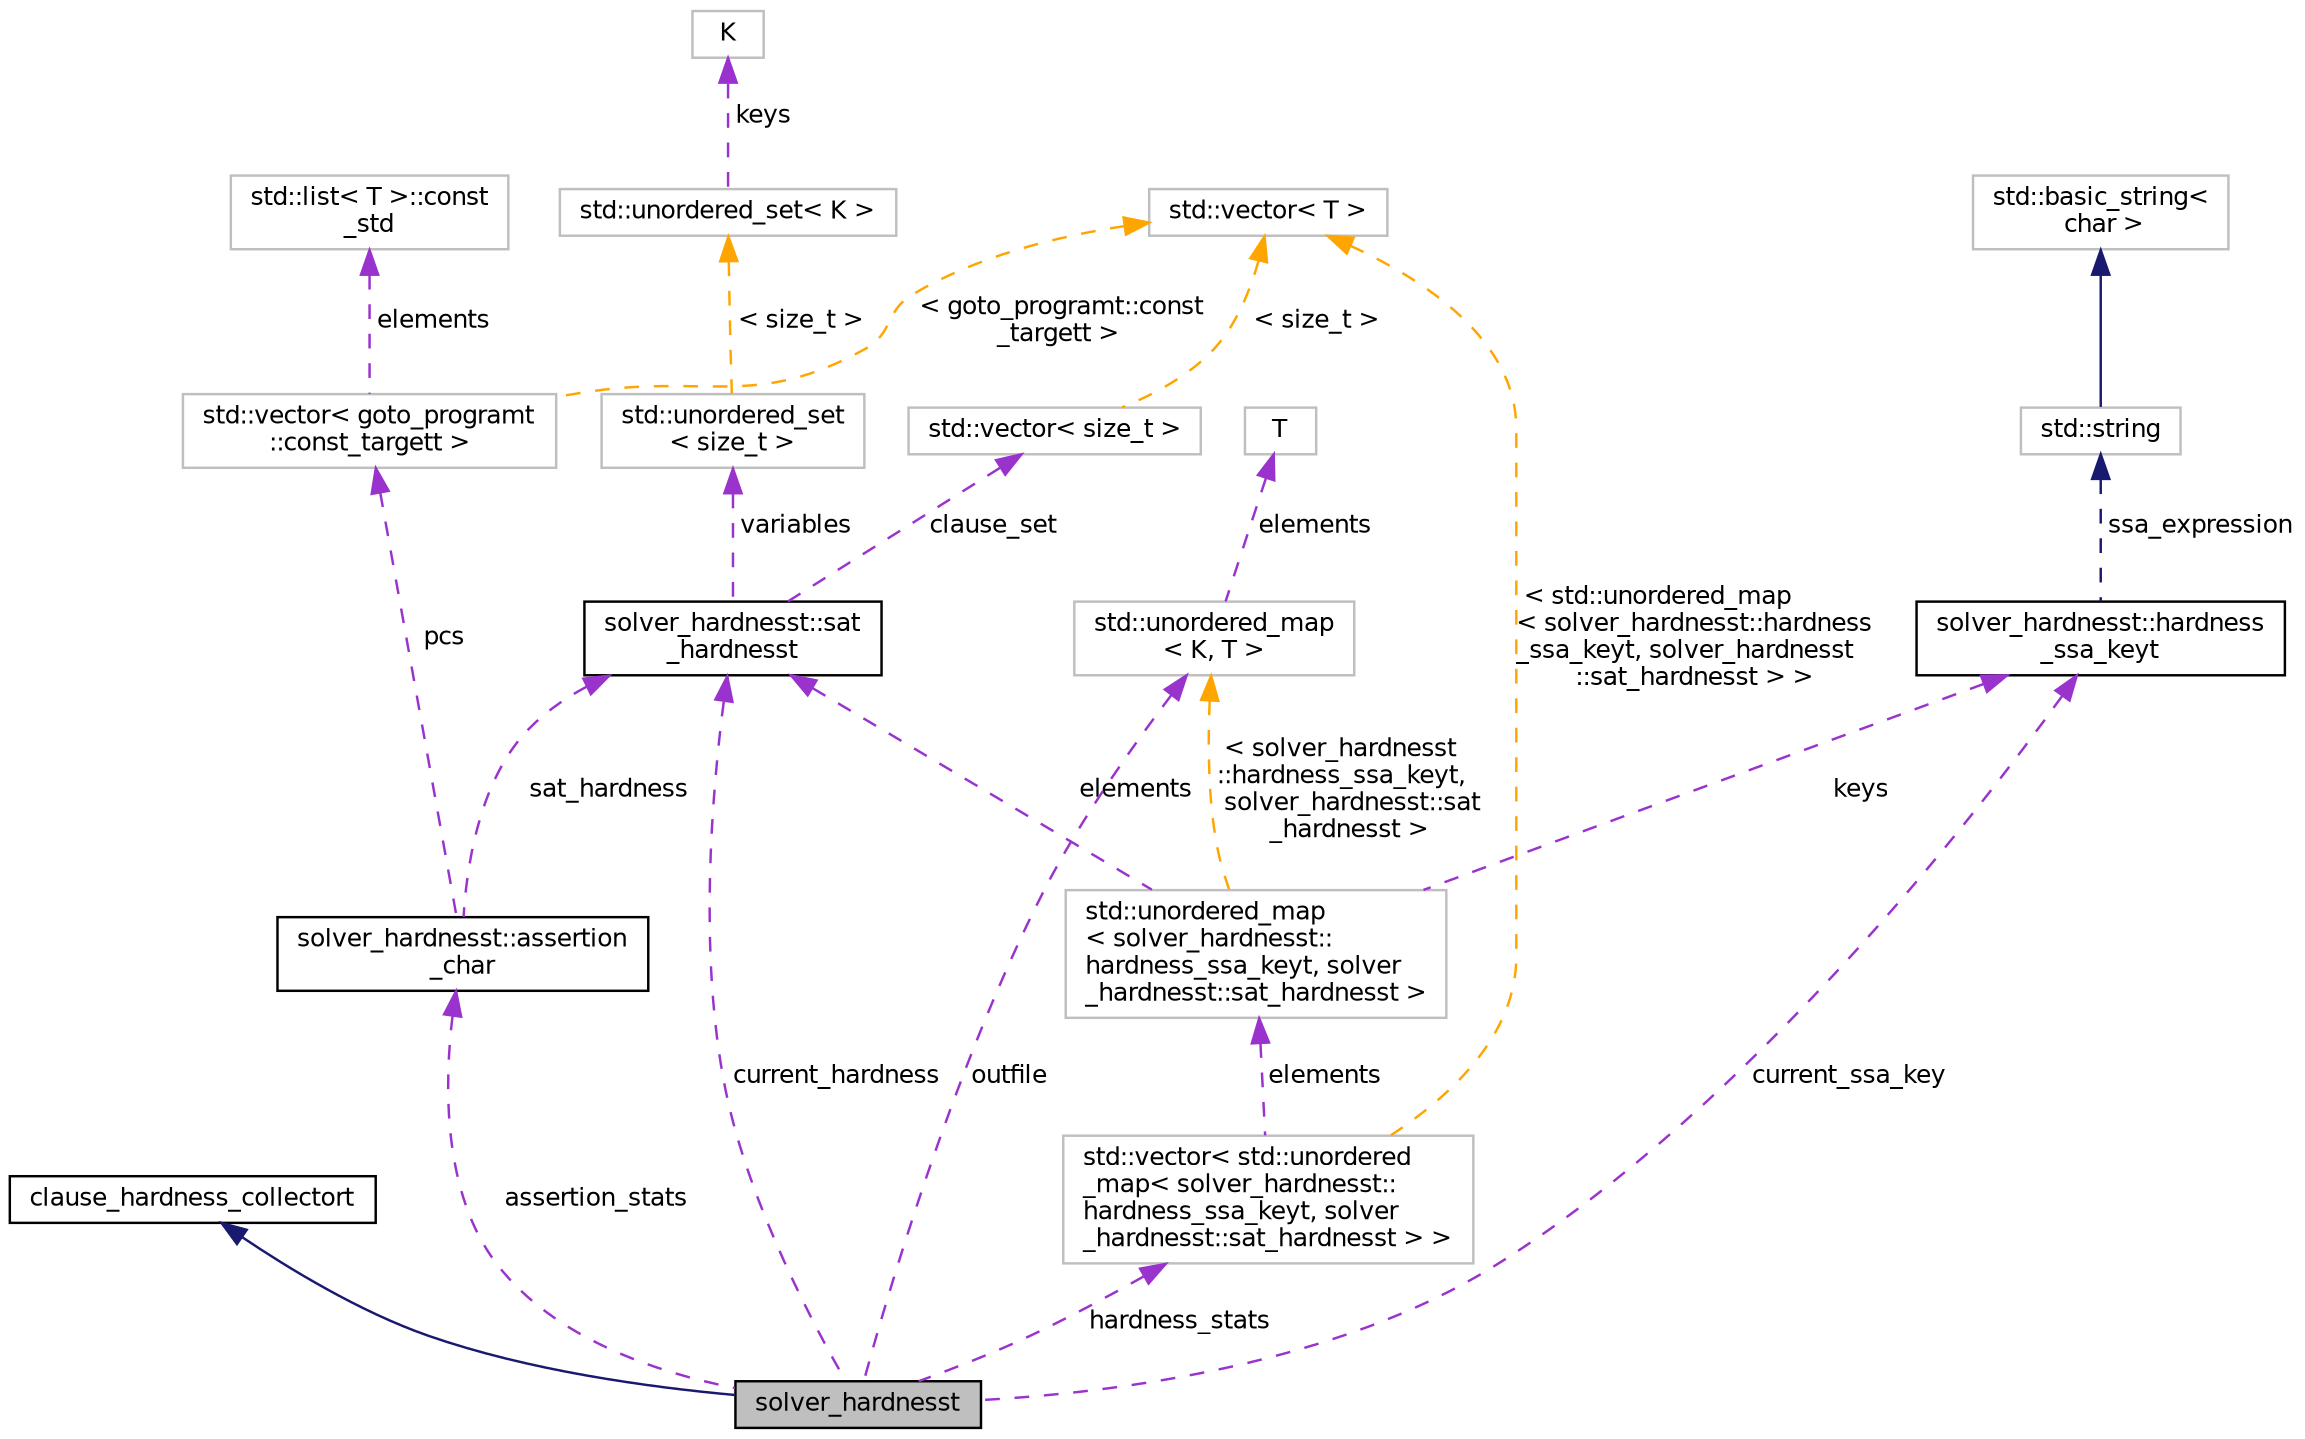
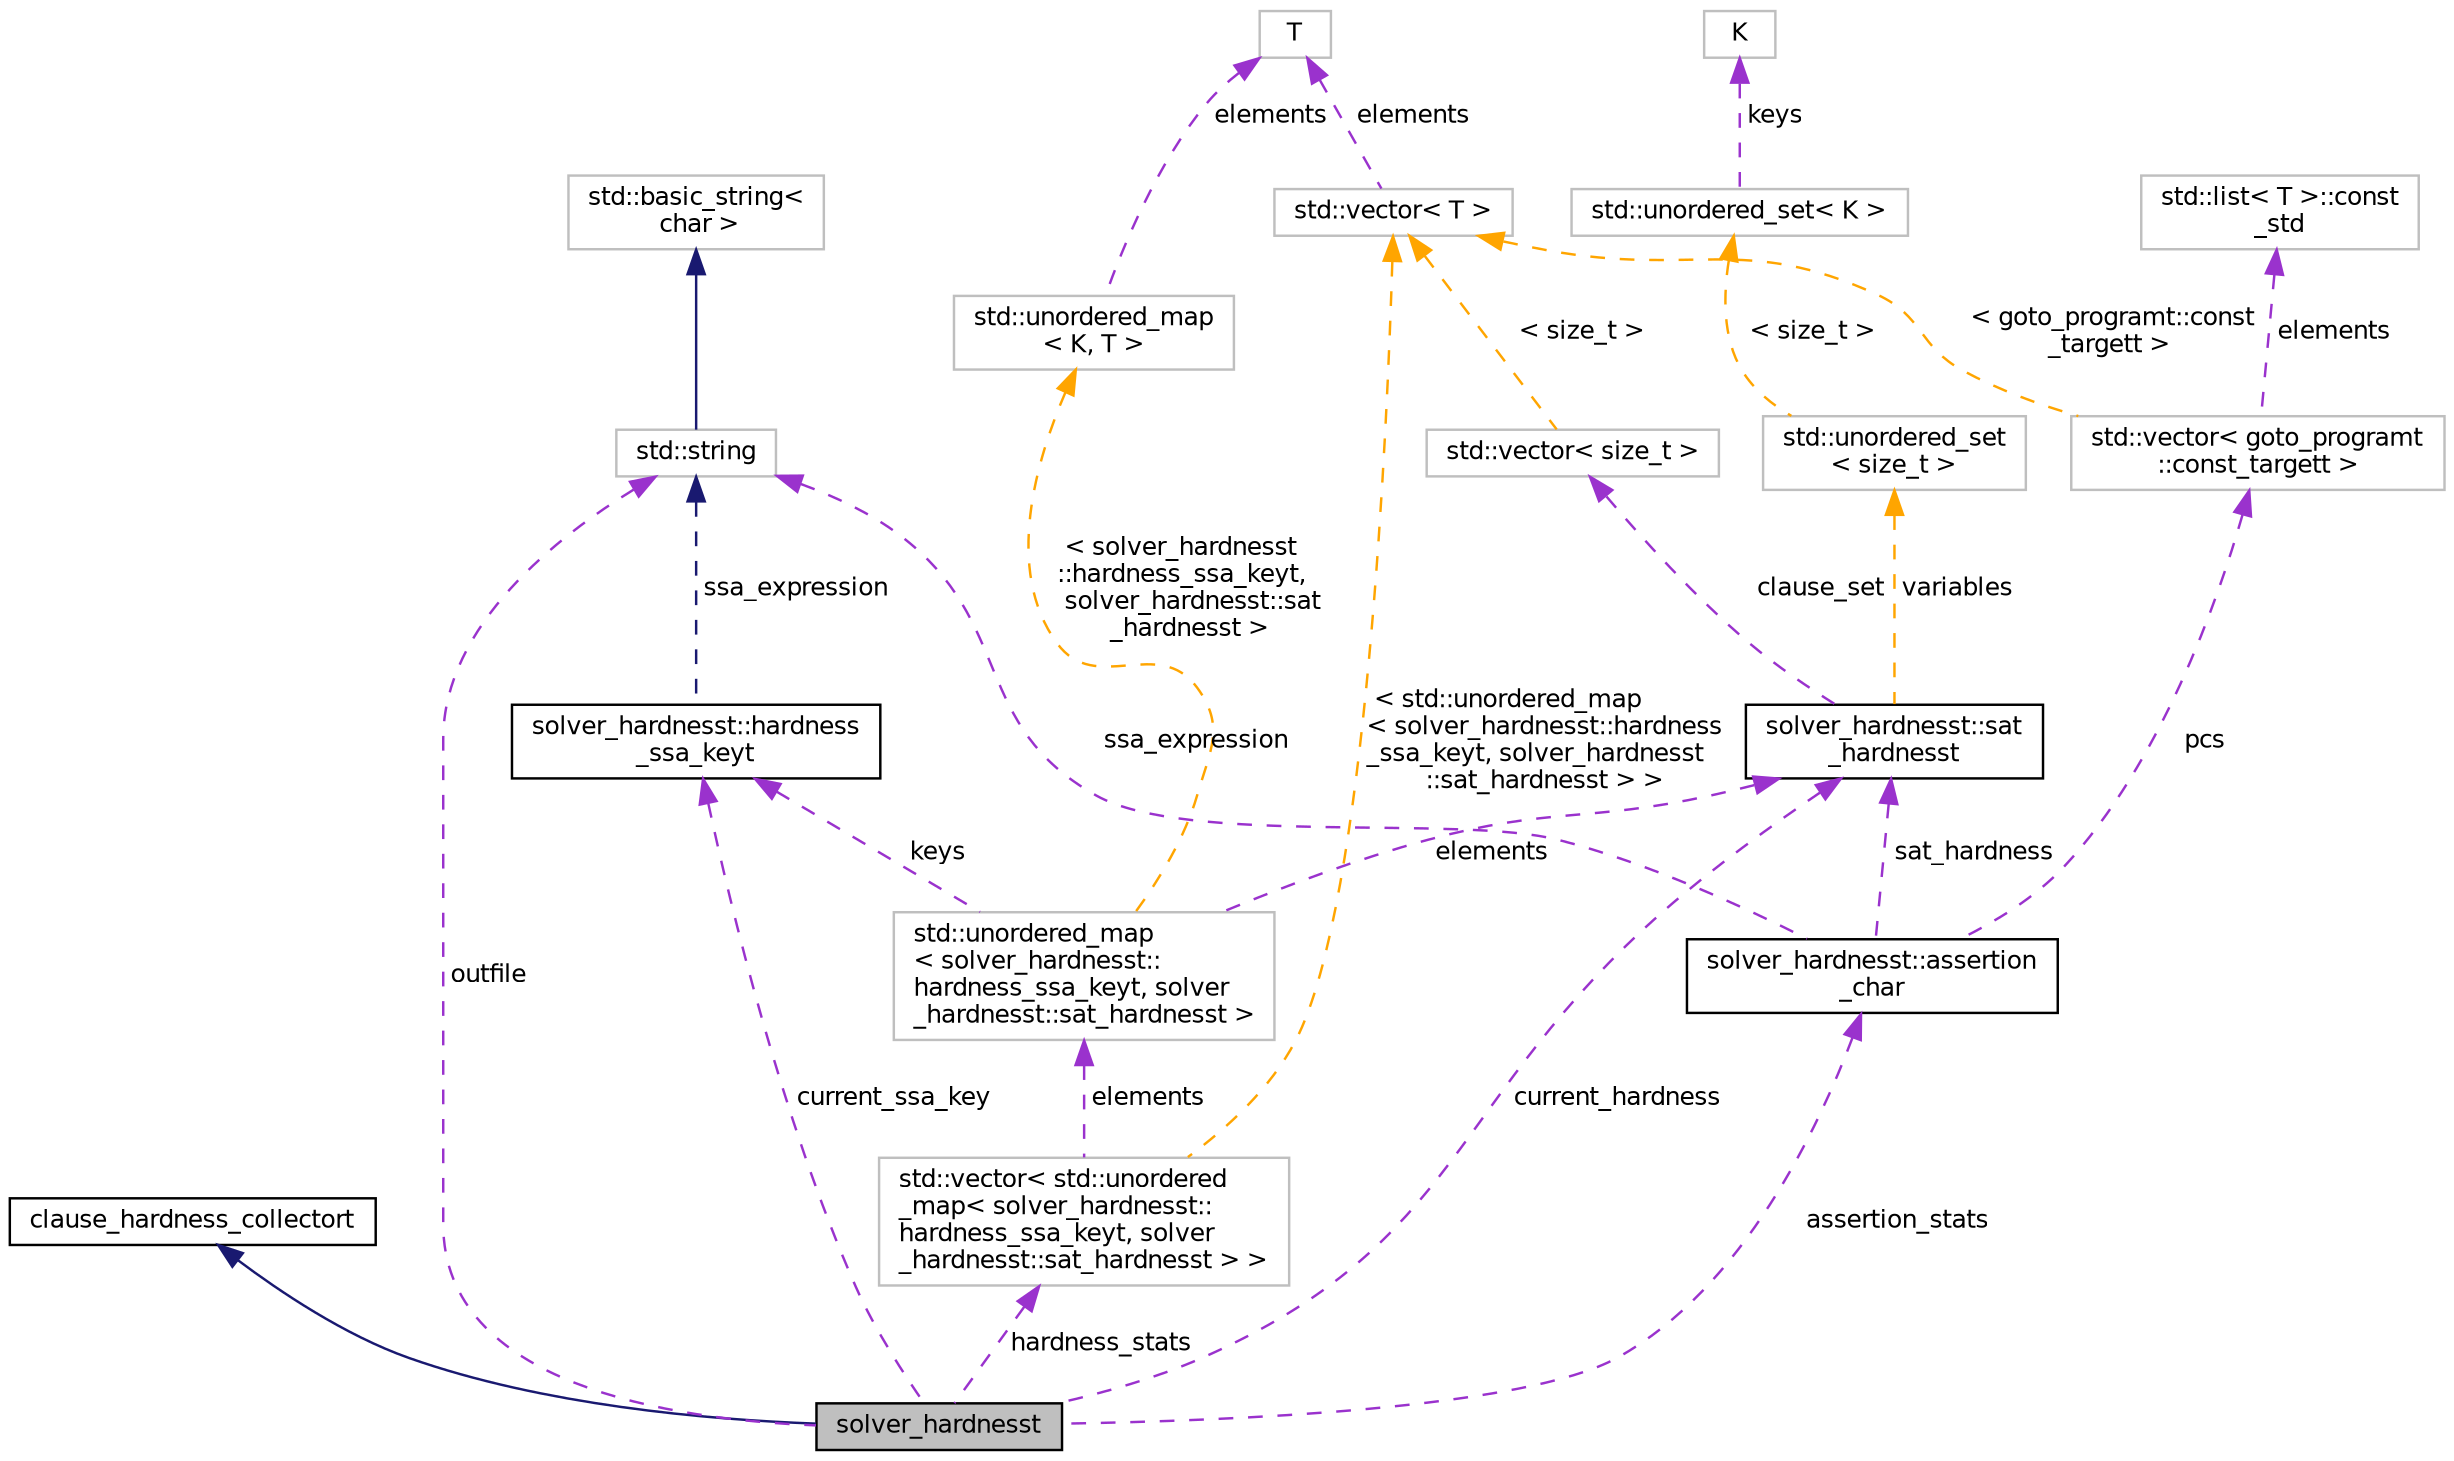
edge "std::vector< T >" -> "T": added, label "elements"
edge "solver_hardnesst::sat _hardnesst" -> "std::unordered_set < size_t >": color darkorchid3 -> orange
edge "solver_hardnesst::assertion _char" -> "std::string": added, label "ssa_expression"
edge "solver_hardnesst" -> "std::unordered_map < K, T >": now "solver_hardnesst" -> "std::string"
